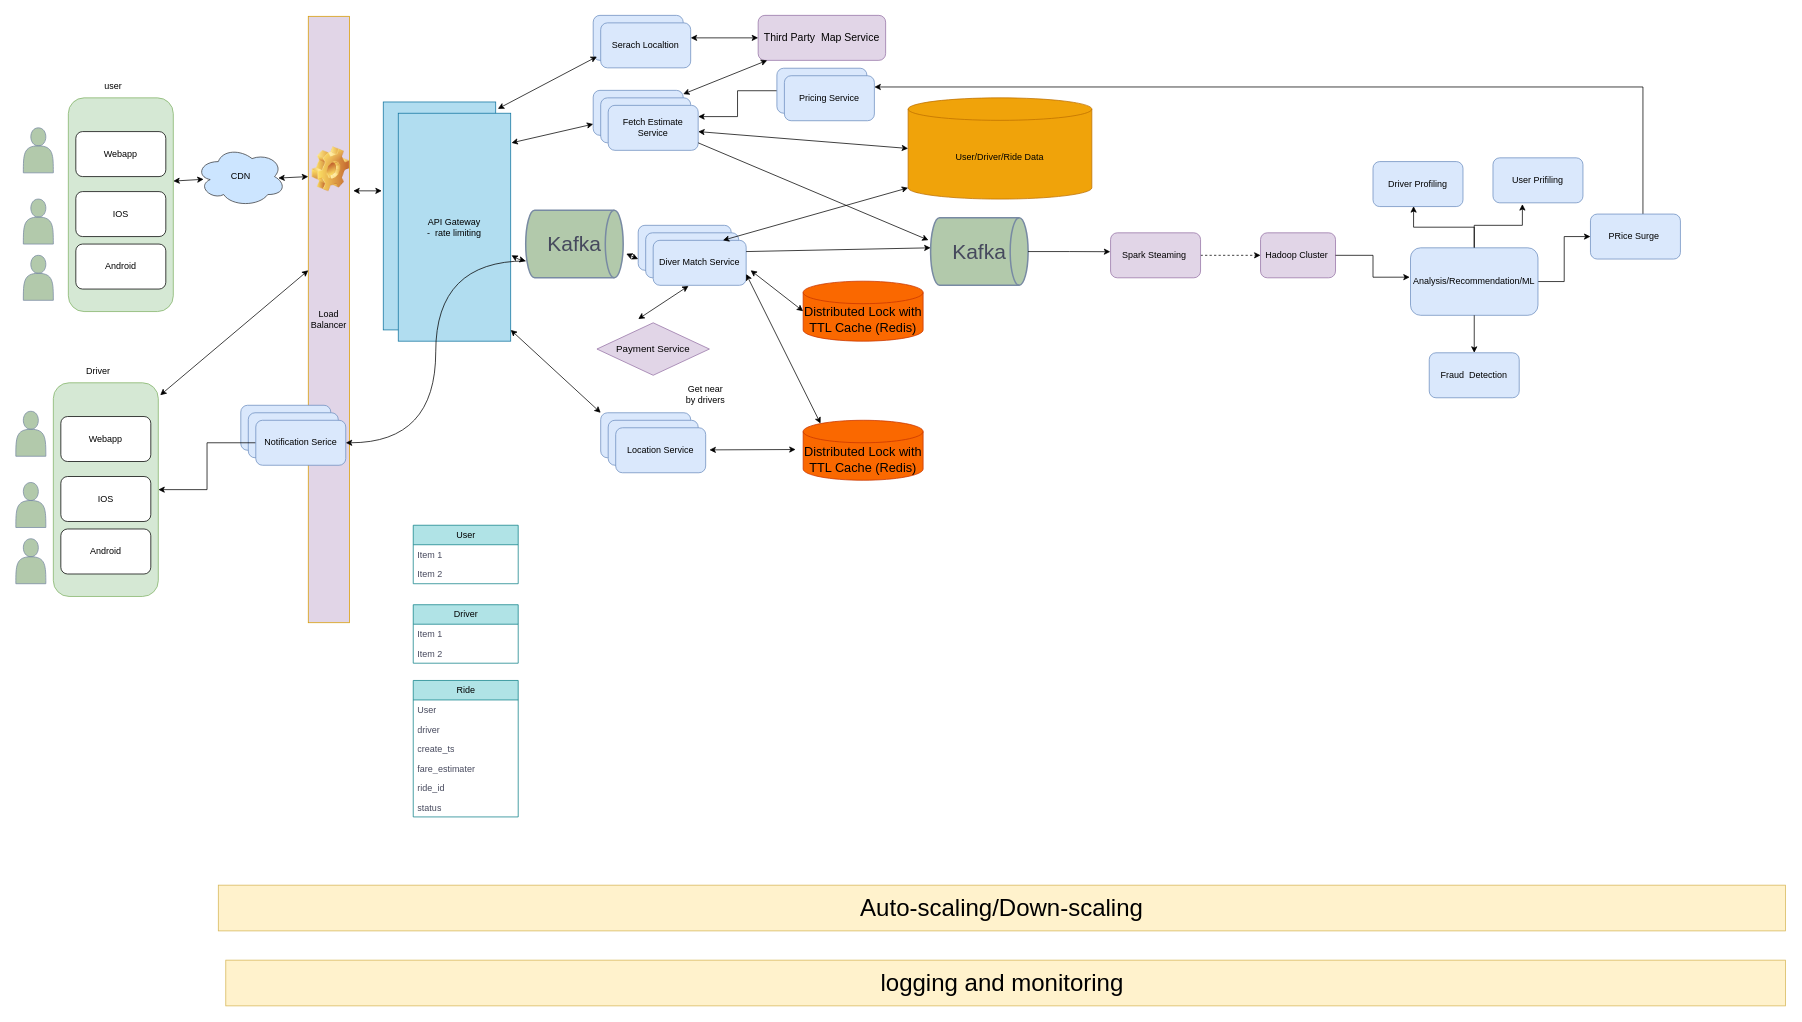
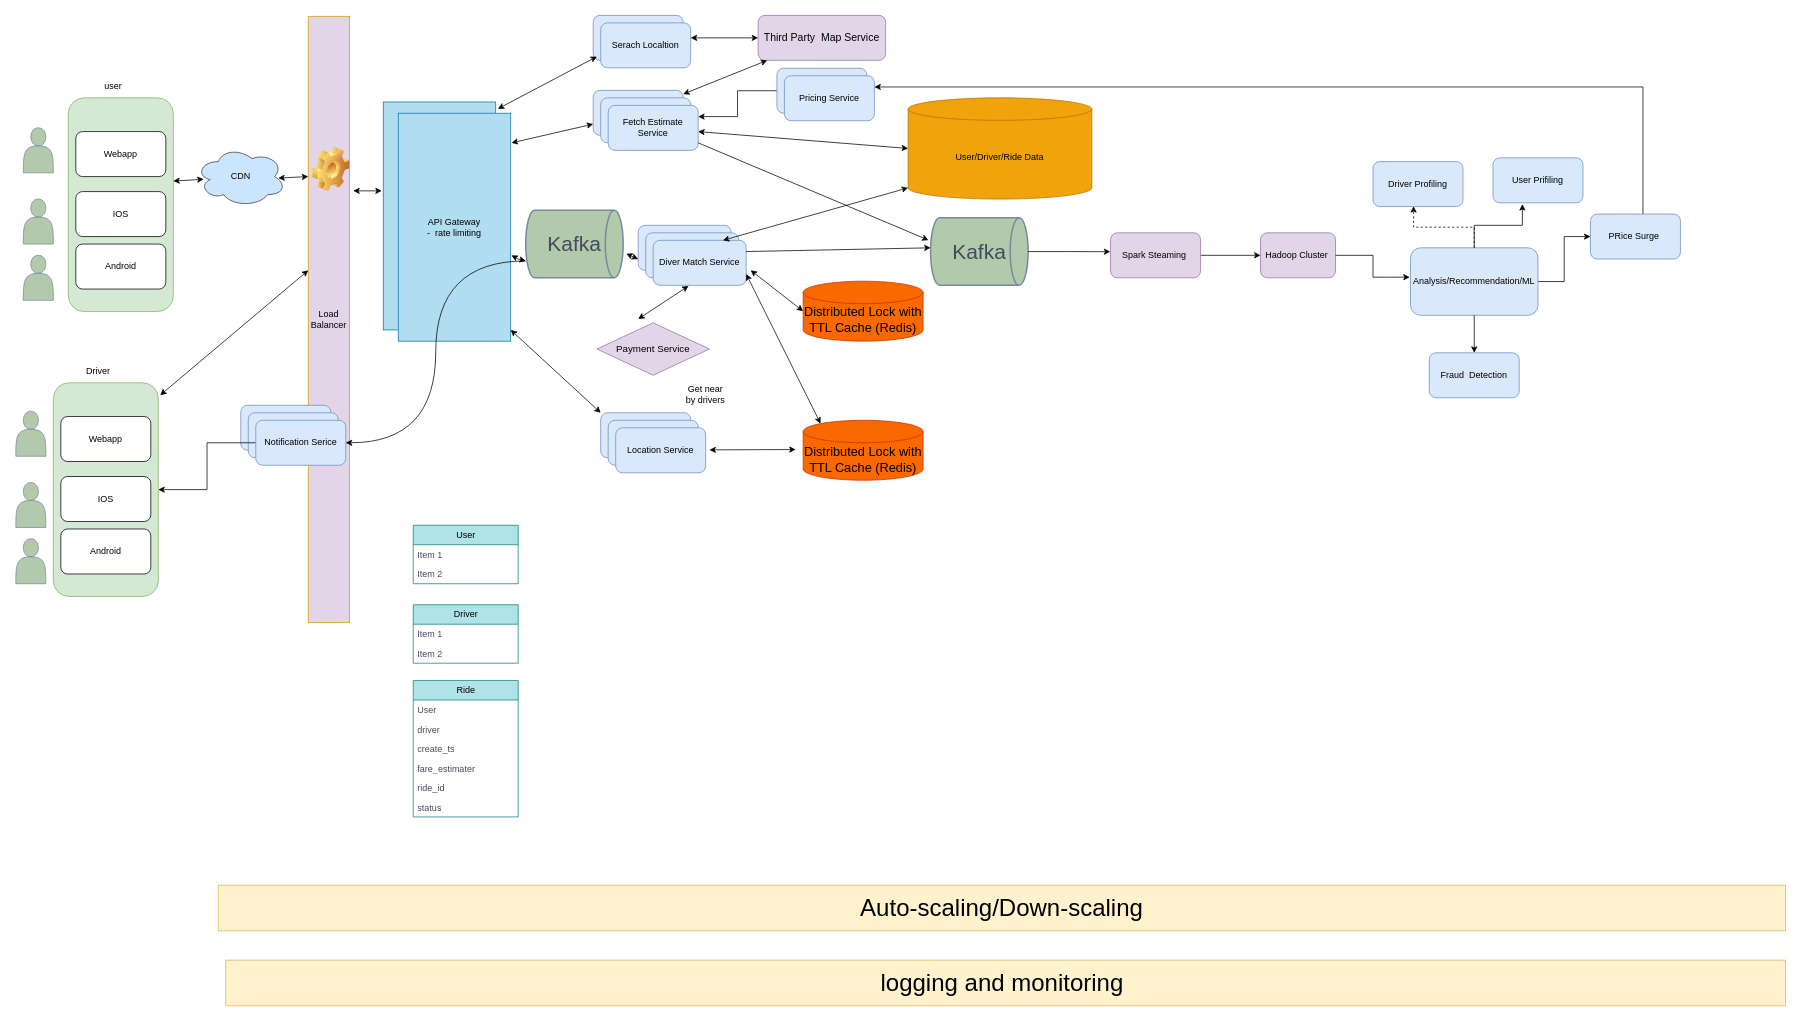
edge "Analysis/Recommendation/ML" -> "Driver Profiling": style solid -> dashed
edge "Spark Steaming" -> "Hadoop Cluster": style dashed -> solid
